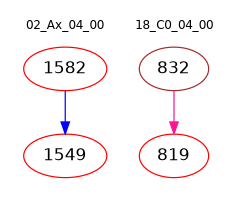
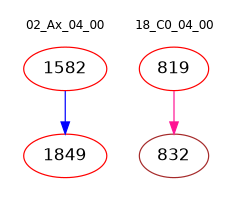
edge "832" -> "819": reversed
node "1549": label "1549" -> "1849"
